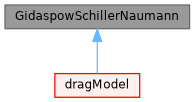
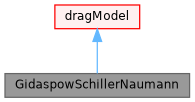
edge "dragModel" -> "GidaspowSchillerNaumann": reversed
